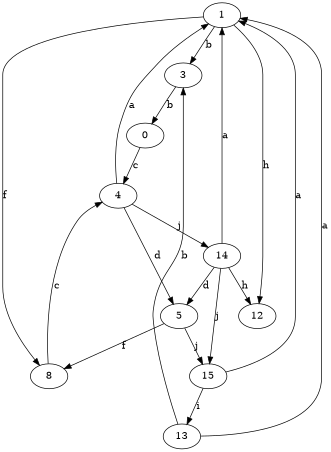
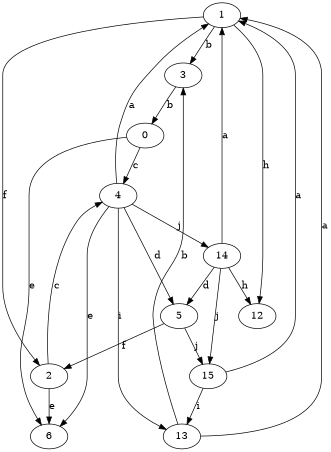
edge "4" -> "13": added, label "i"
node "8": label "8" -> "2"
node "6": added
